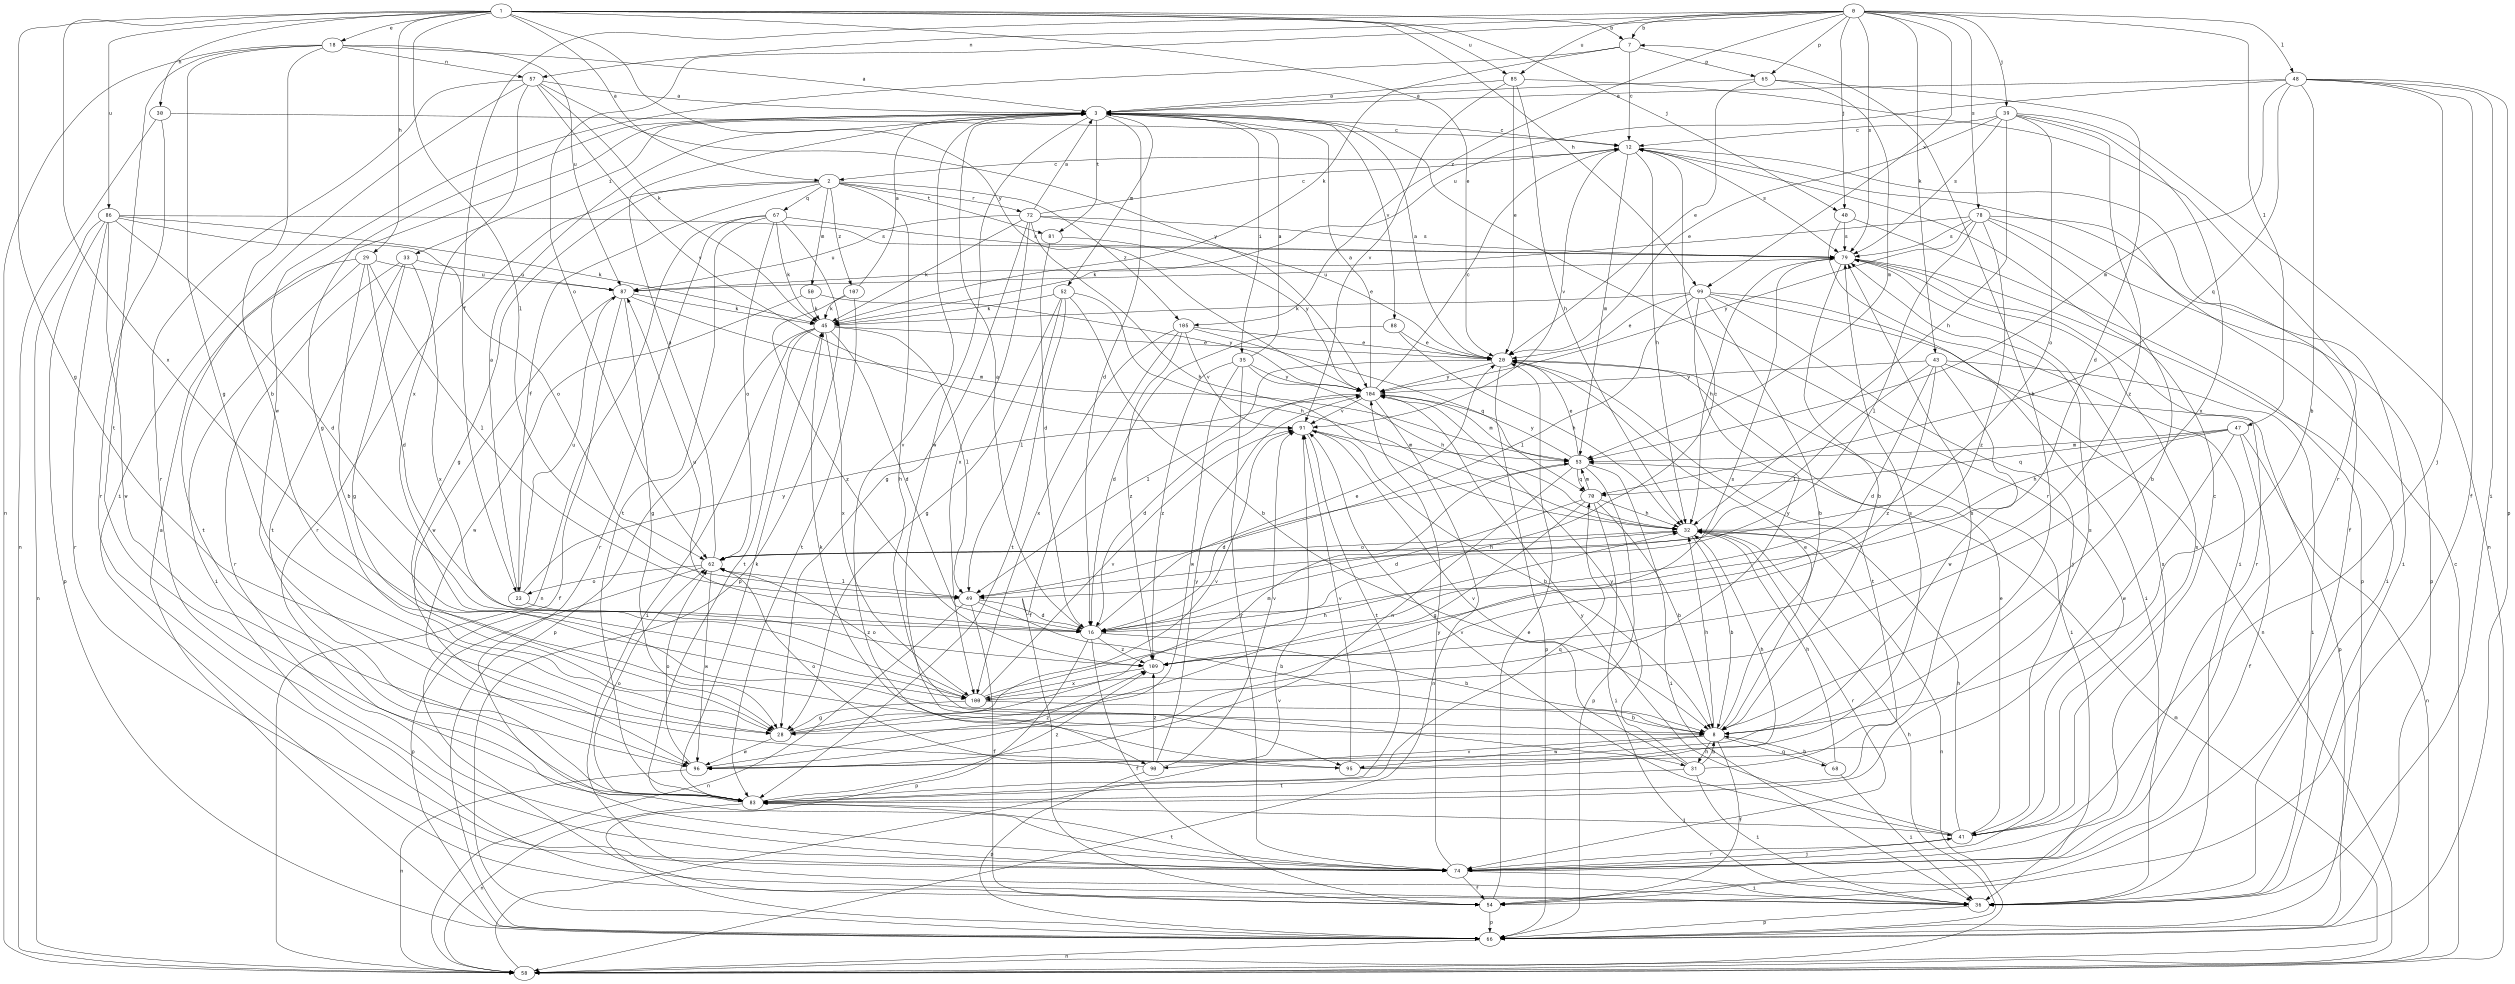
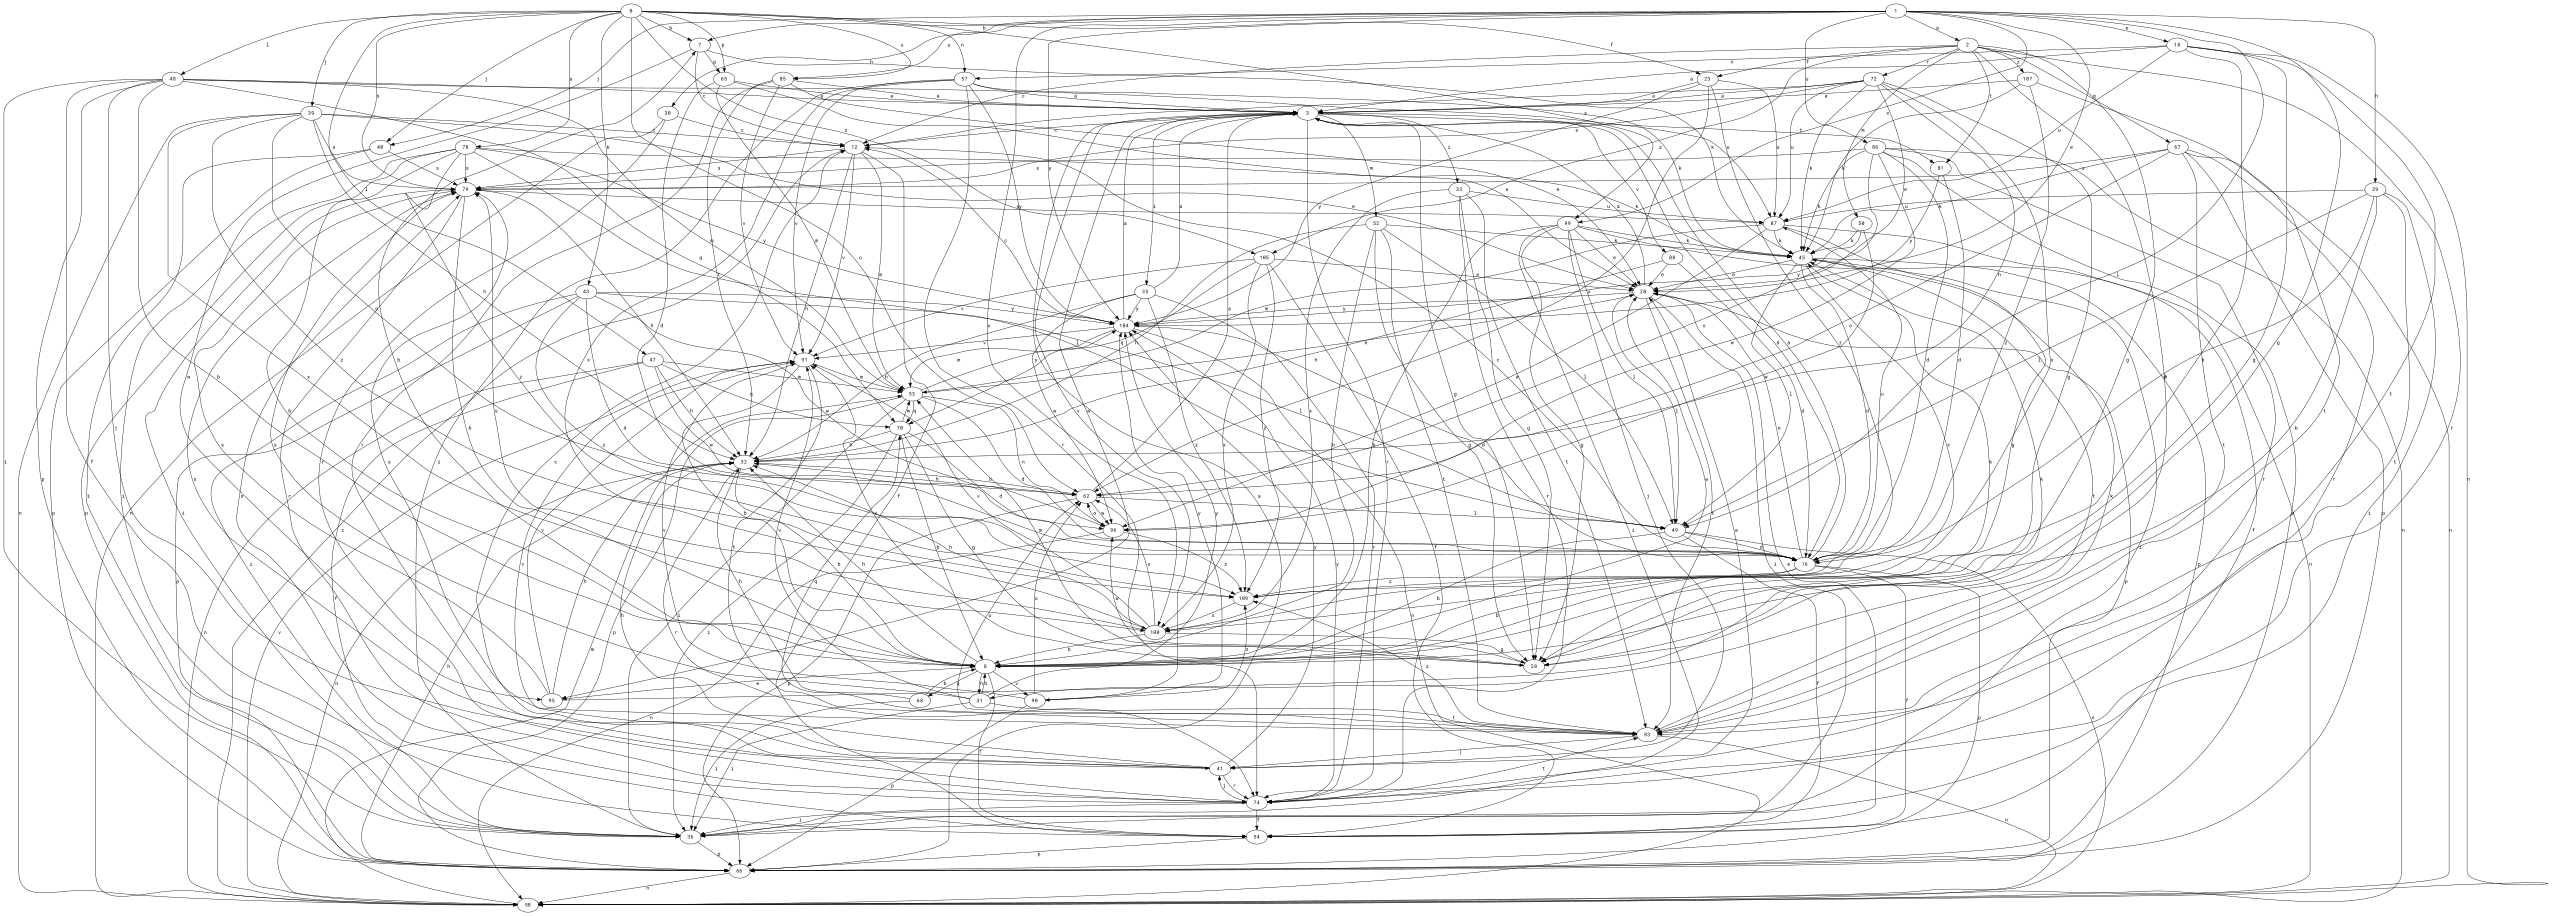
edge "1" -> "99": label "h" -> "x"
edge "12" -> "2": reversed
edge "85" -> "32": label "h" -> "t"
edge "99" -> "28": label "y" -> "g"
edge "62" -> "23": reversed
edge "8" -> "45": added, label "k"
